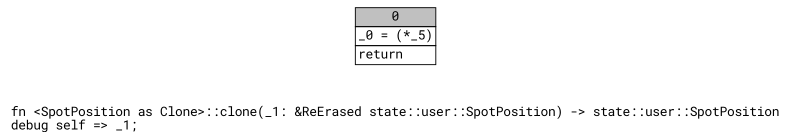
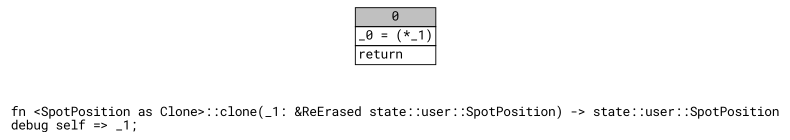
node "0": text "_0 = (*_5)" -> "_0 = (*_1)"
